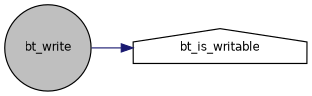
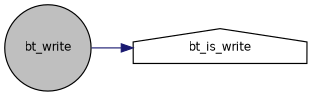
node "bt_is_writable": label "bt_is_writable" -> "bt_is_write"
